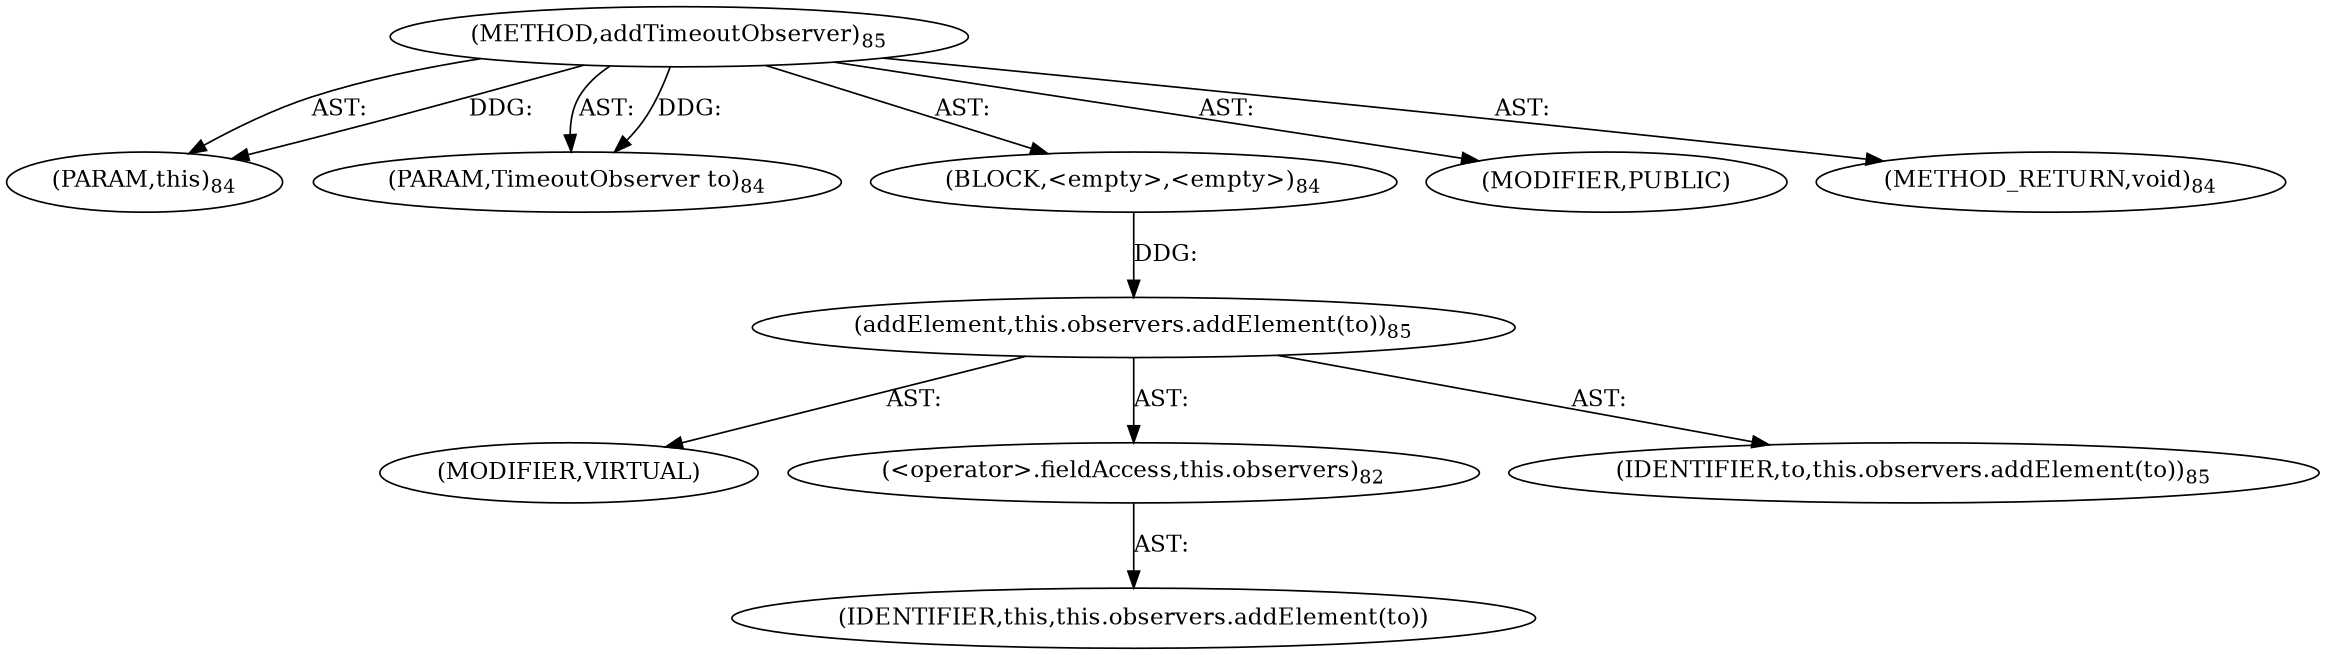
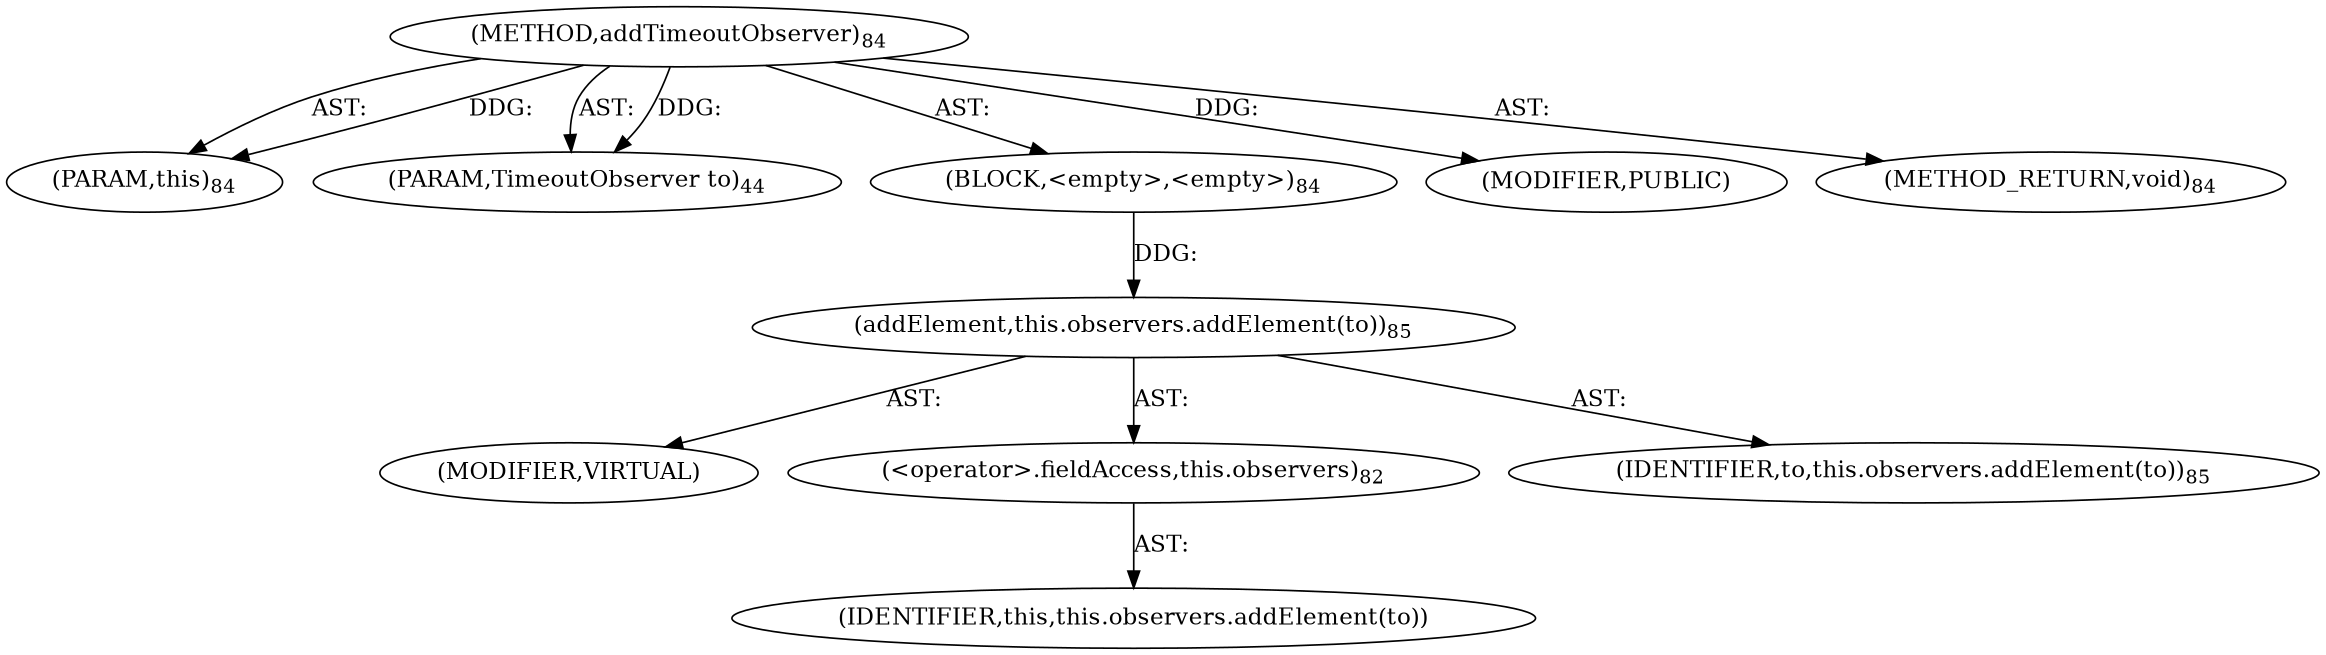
node "(METHOD,addTimeoutObserver)": text "85" -> "84"
edge "(METHOD,addTimeoutObserver)" -> "(MODIFIER,PUBLIC)": label "AST: " -> "DDG: "
node "(PARAM,TimeoutObserver to)": text "84" -> "44"
